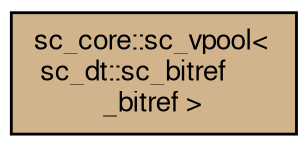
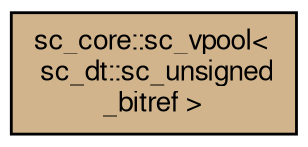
node "sc_core::sc_vpool< sc_dt::sc_bitref _bitref >": label "sc_core::sc_vpool< sc_dt::sc_bitref _bitref >" -> "sc_core::sc_vpool< sc_dt::sc_unsigned _bitref >"
